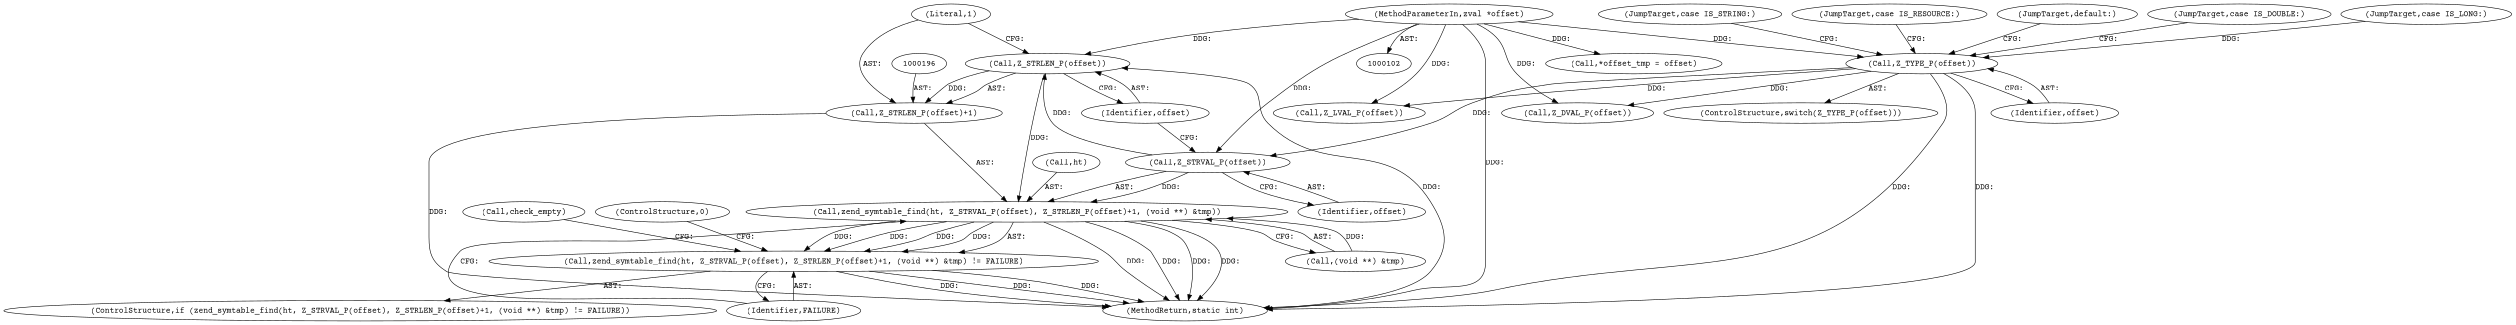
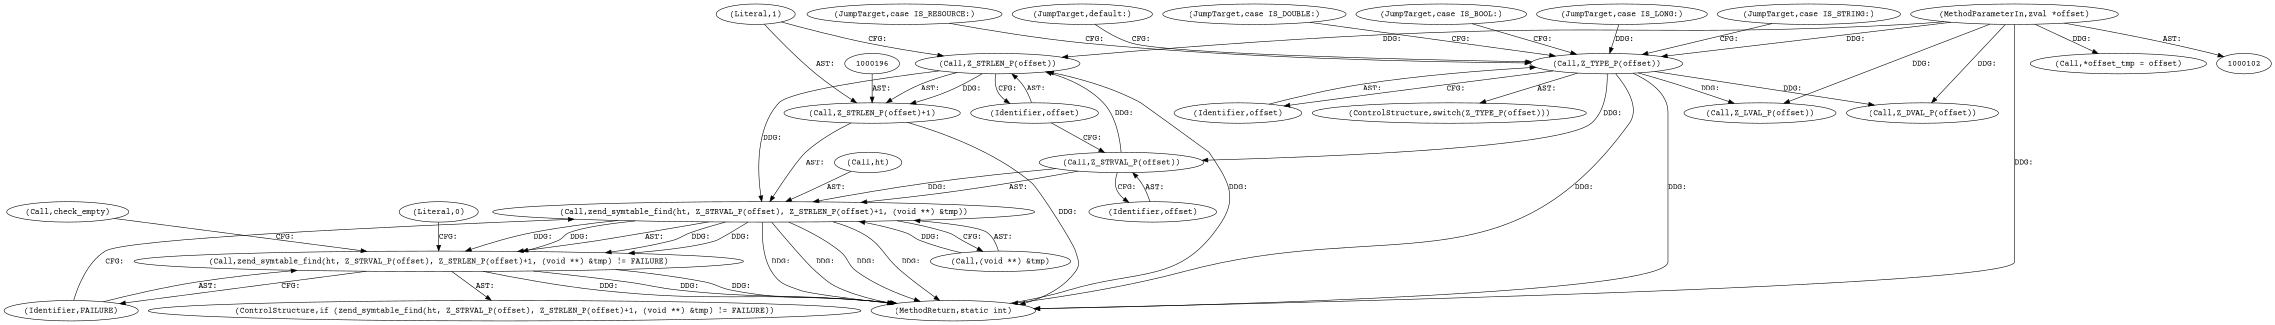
node "(JumpTarget,case IS_BOOL:)": added
edge "(MethodParameterIn,zval *offset)" -> "(Call,Z_STRVAL_P(offset))": removed, label "DDG:"
node "(ControlStructure,0)": label "(ControlStructure,0)" -> "(Literal,0)"
